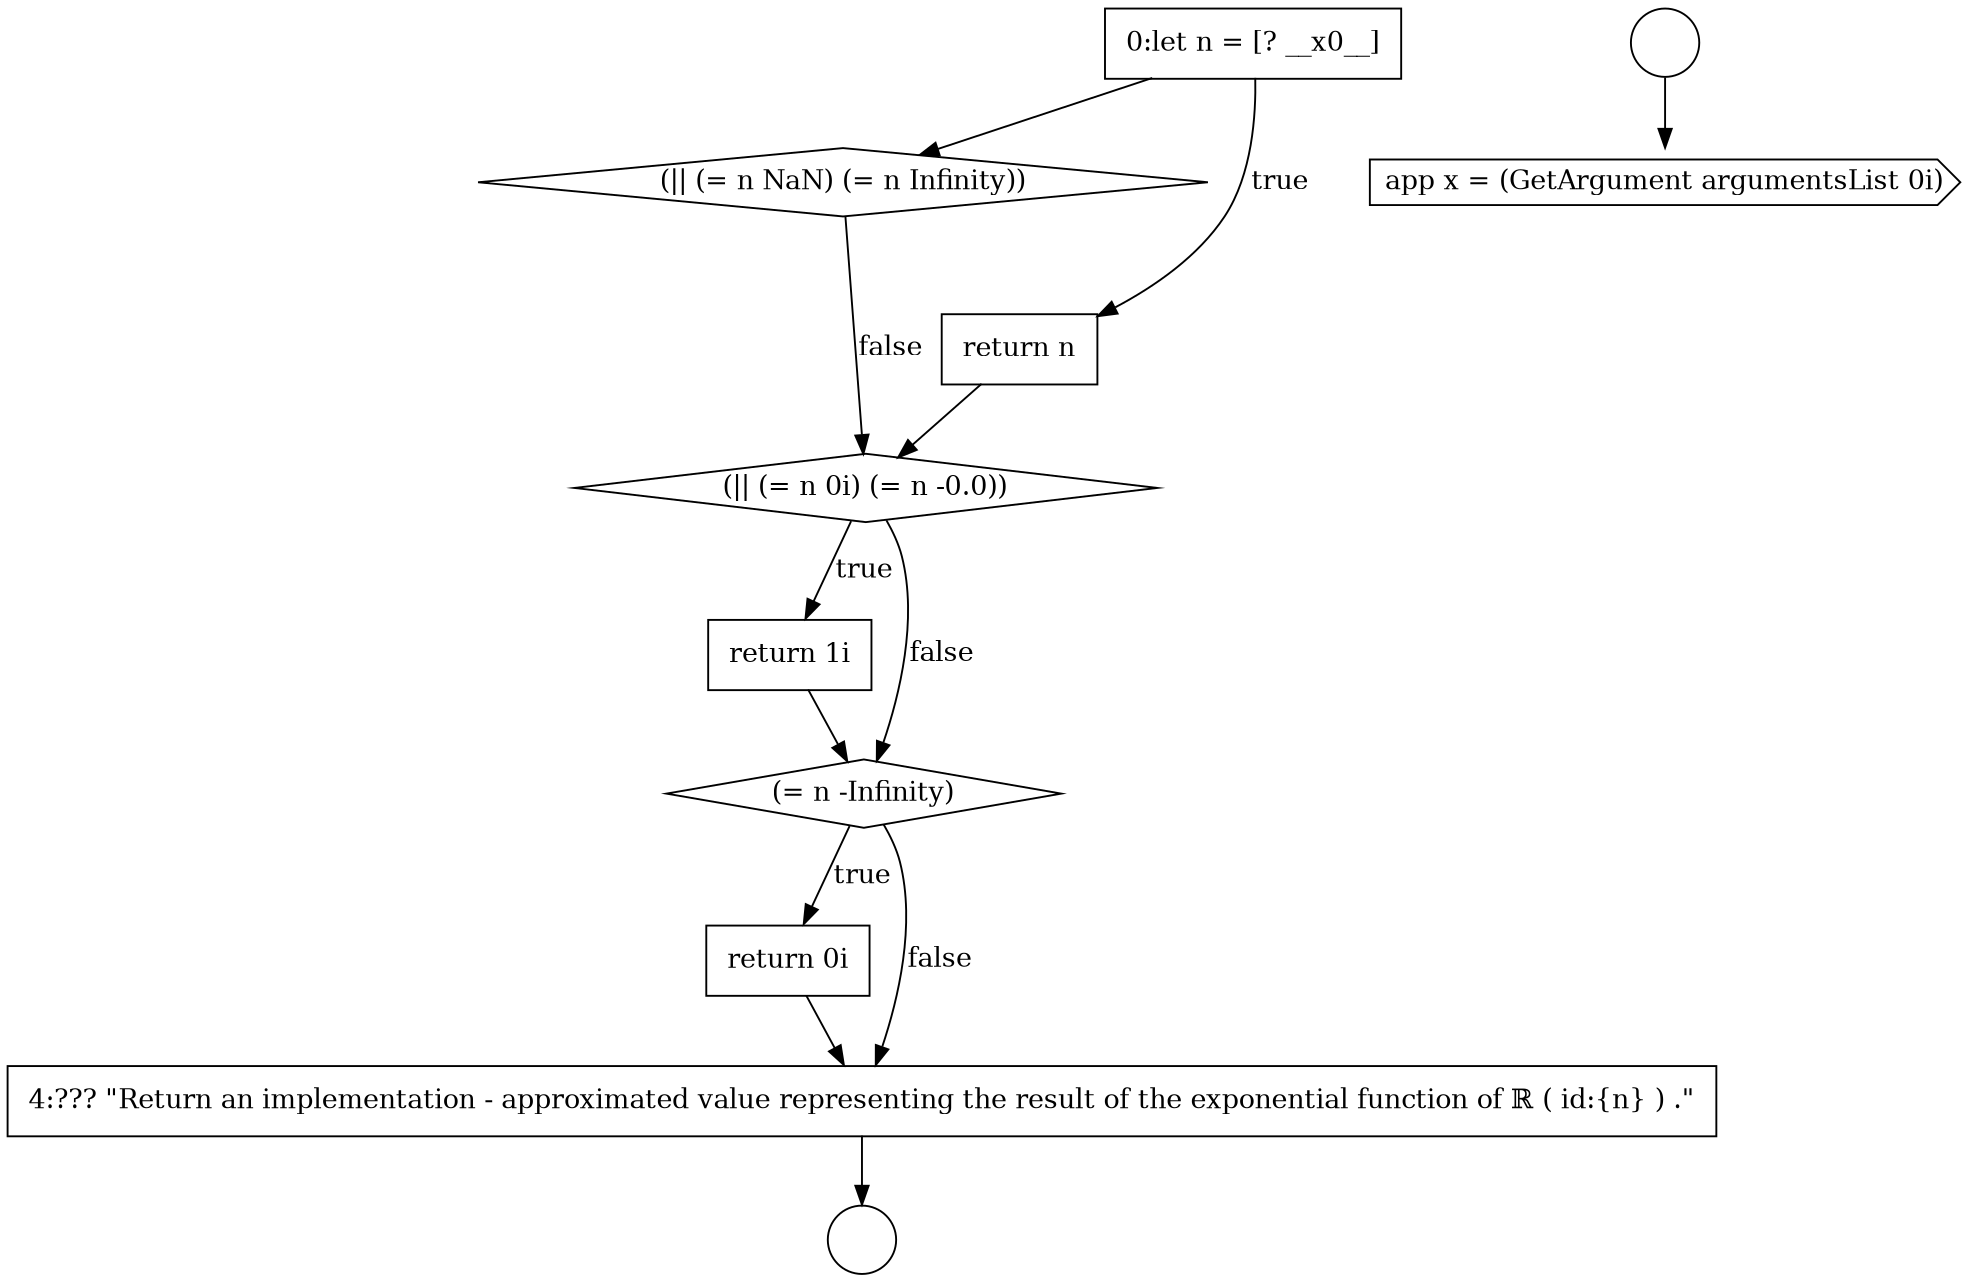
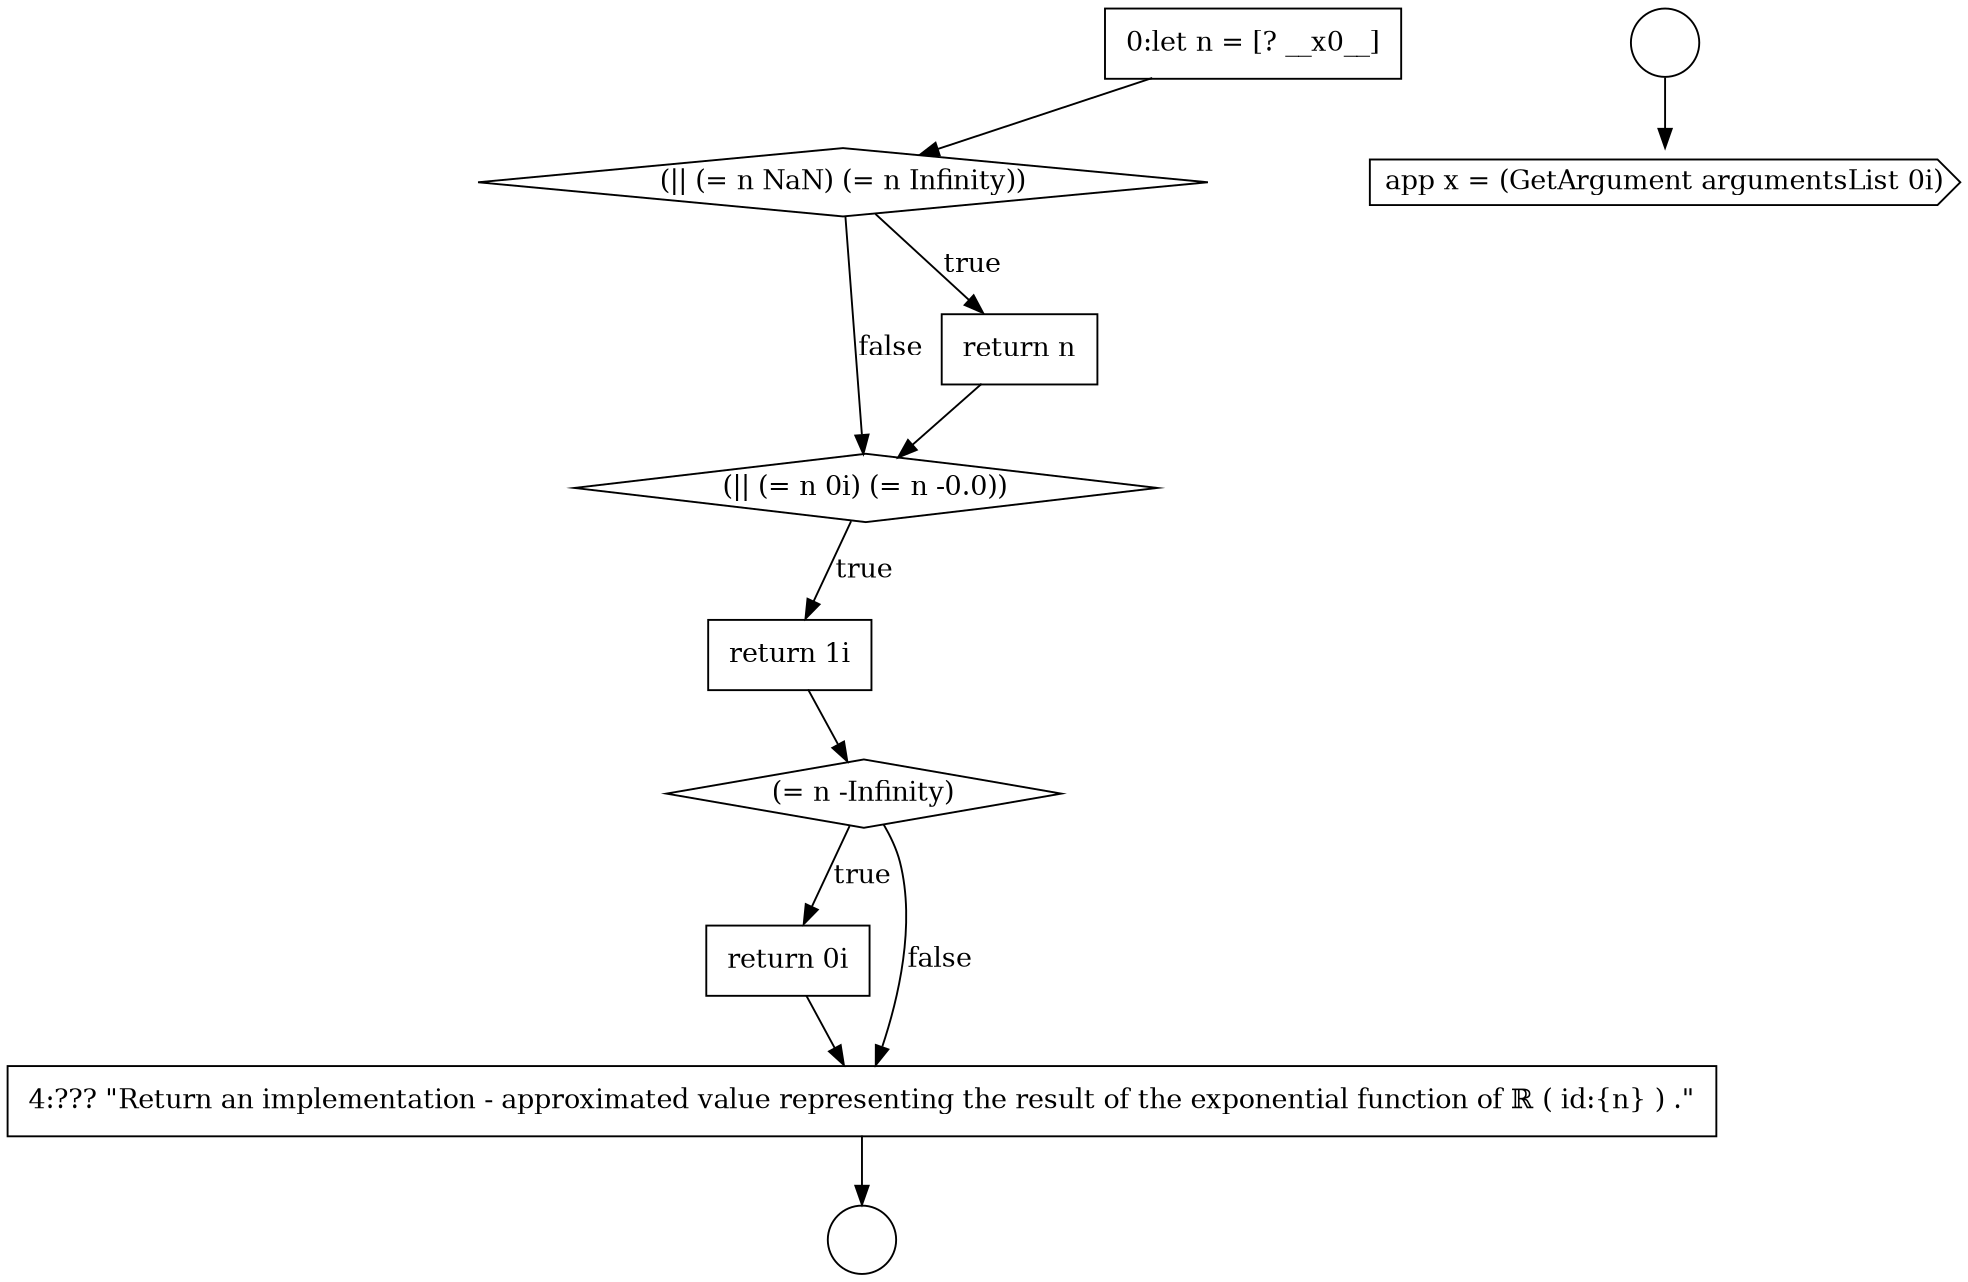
edge "0:let n = [? __x0__]" -> "return n": now "(|| (= n NaN) (= n Infinity))" -> "return n"
edge "(|| (= n 0i) (= n -0.0))" -> "(= n -Infinity)": removed, label "false"
